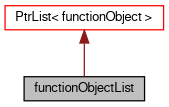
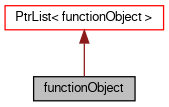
node "functionObjectList": label "functionObjectList" -> "functionObject"
